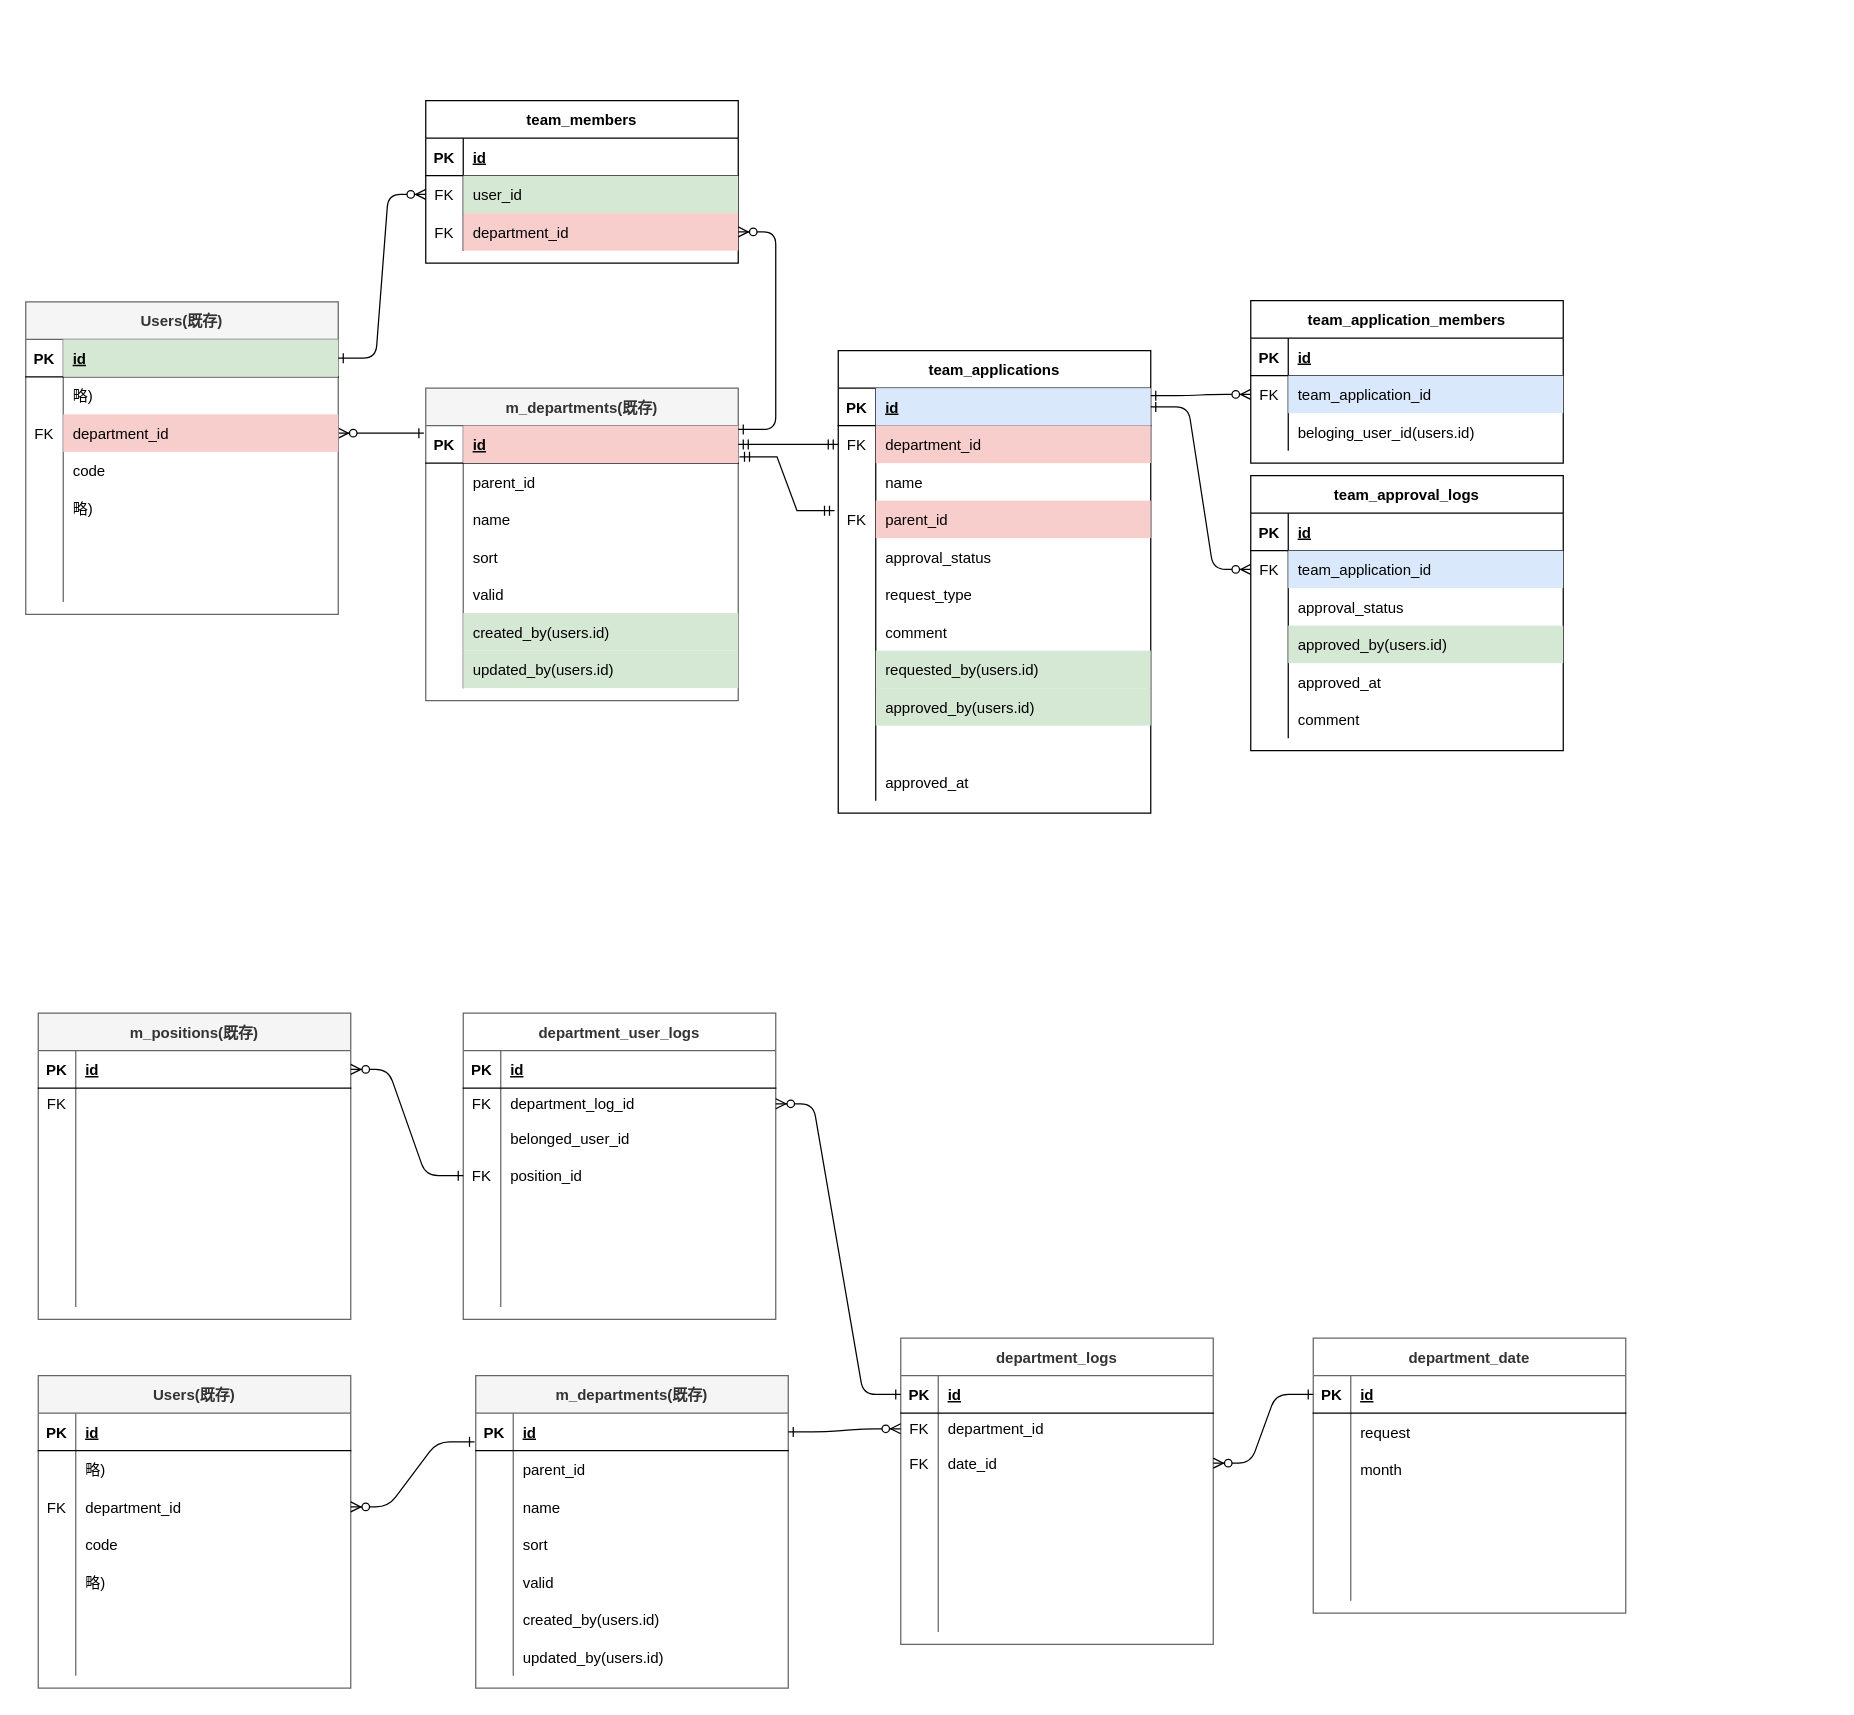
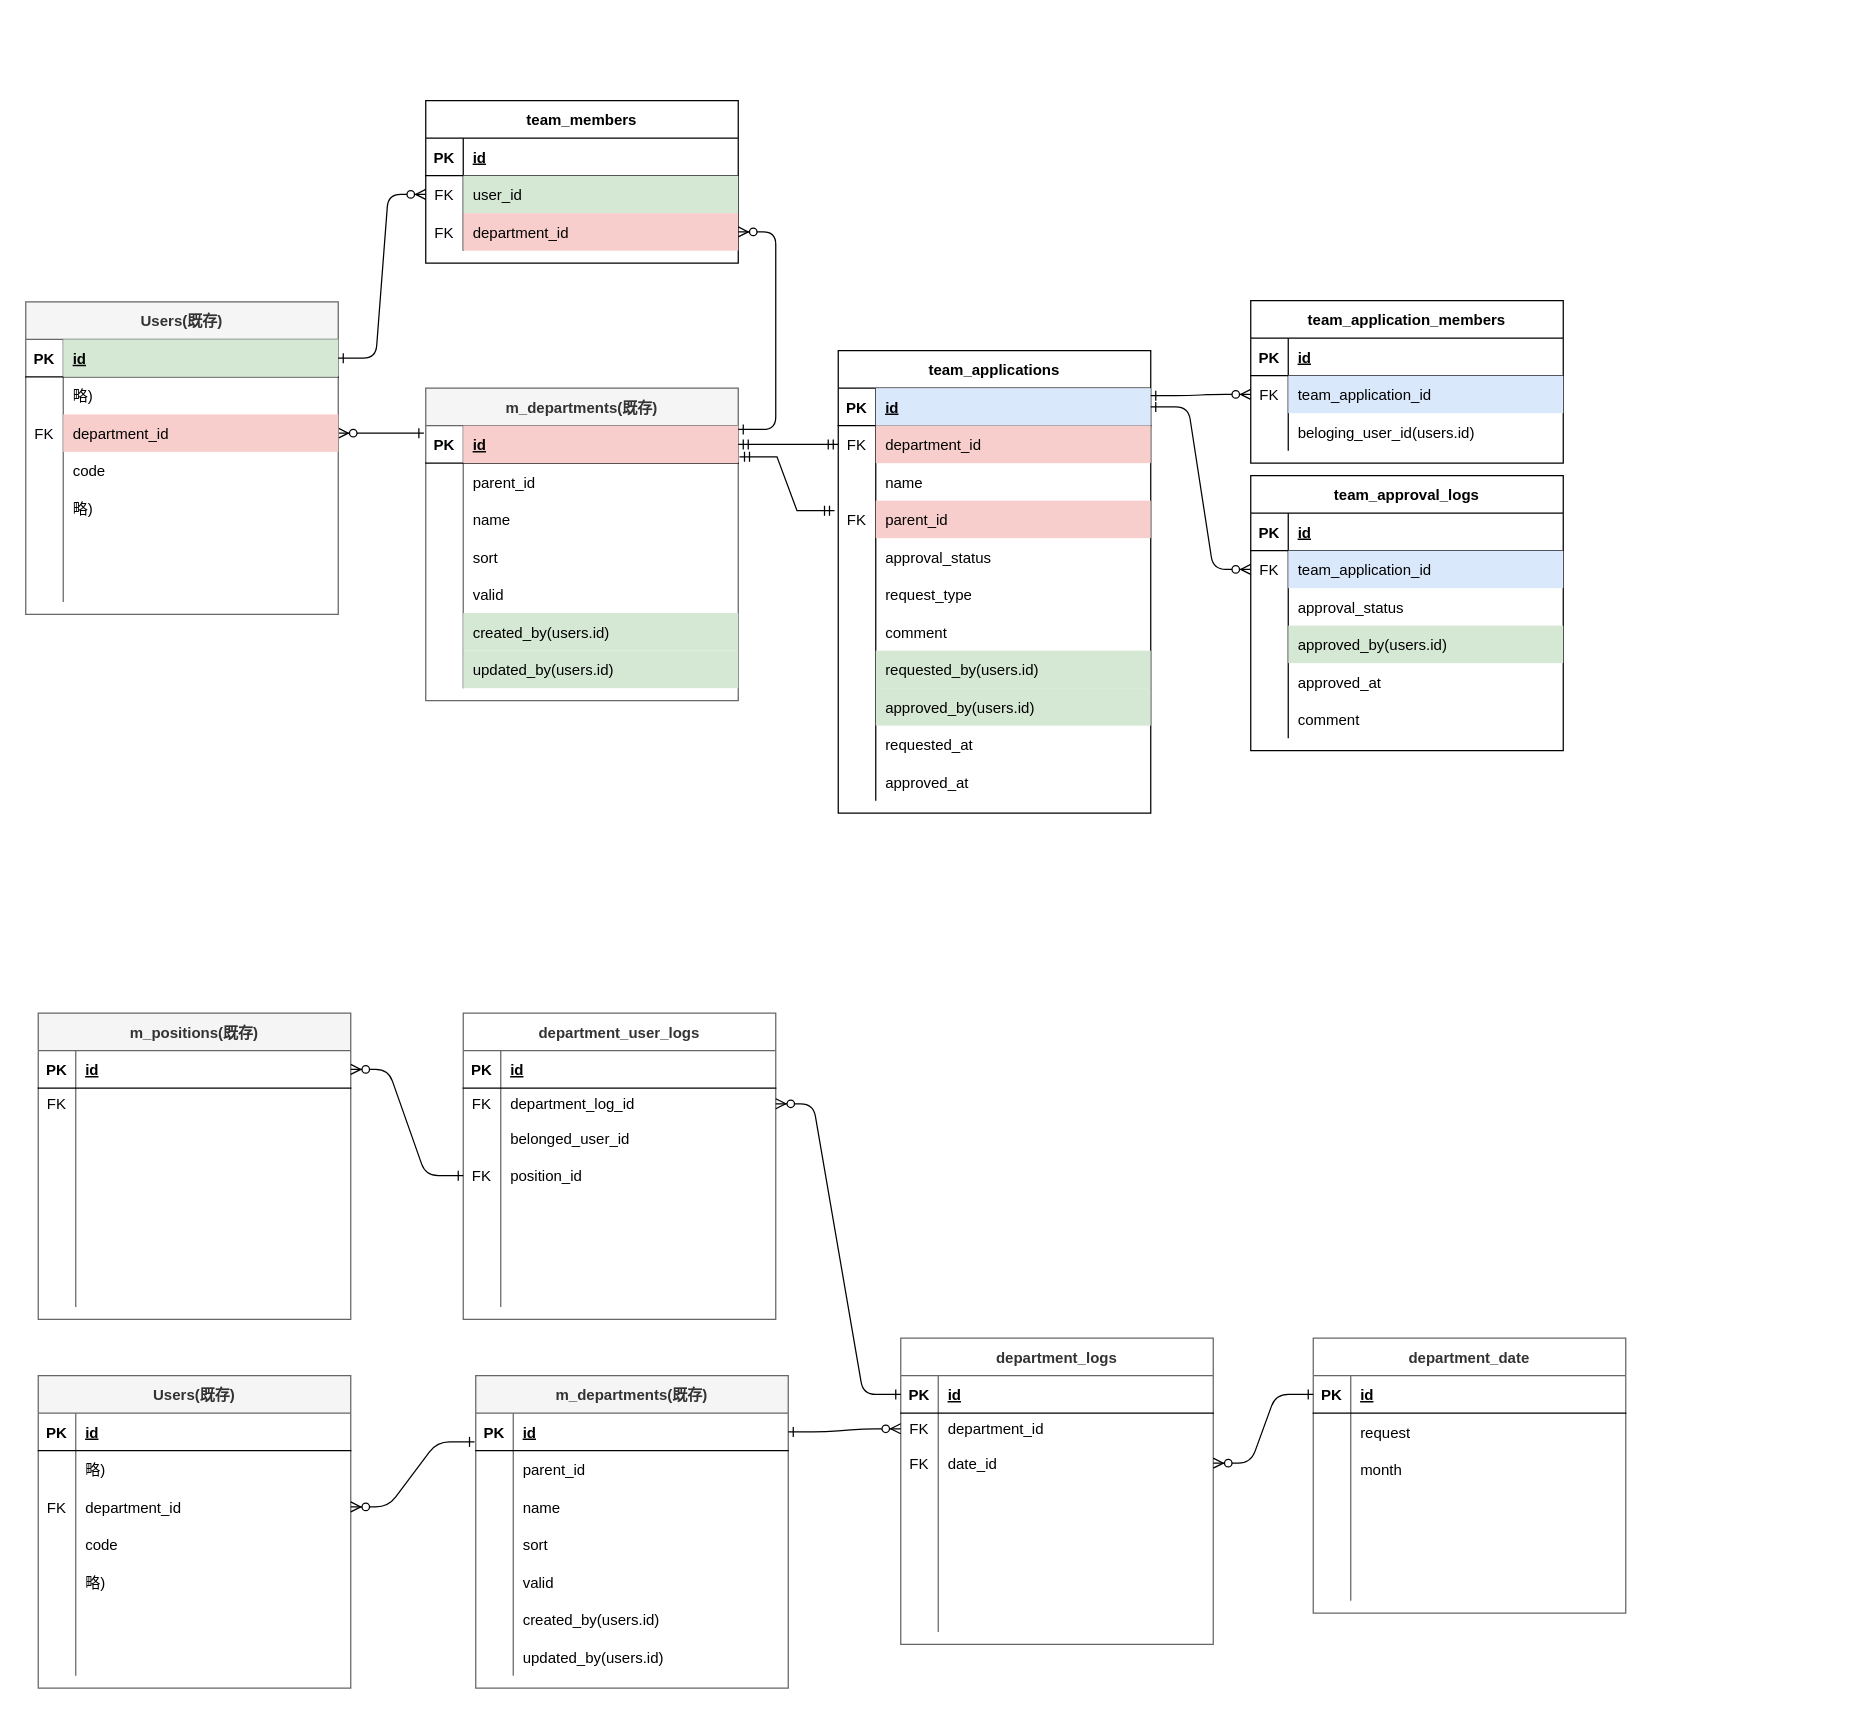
node "requested_at": added
